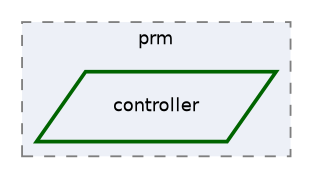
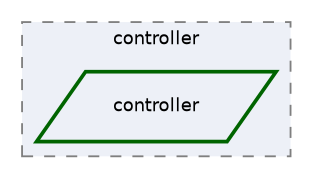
cluster "prm": label "prm" -> "controller"
